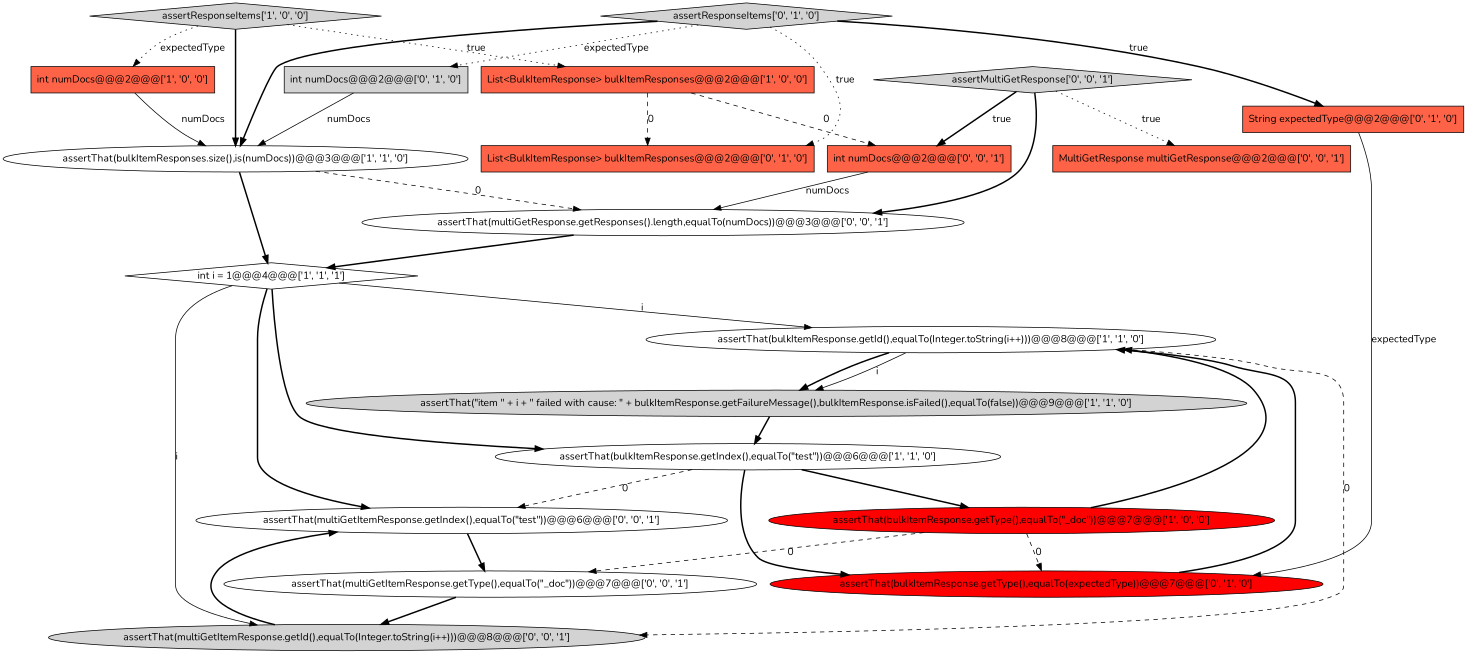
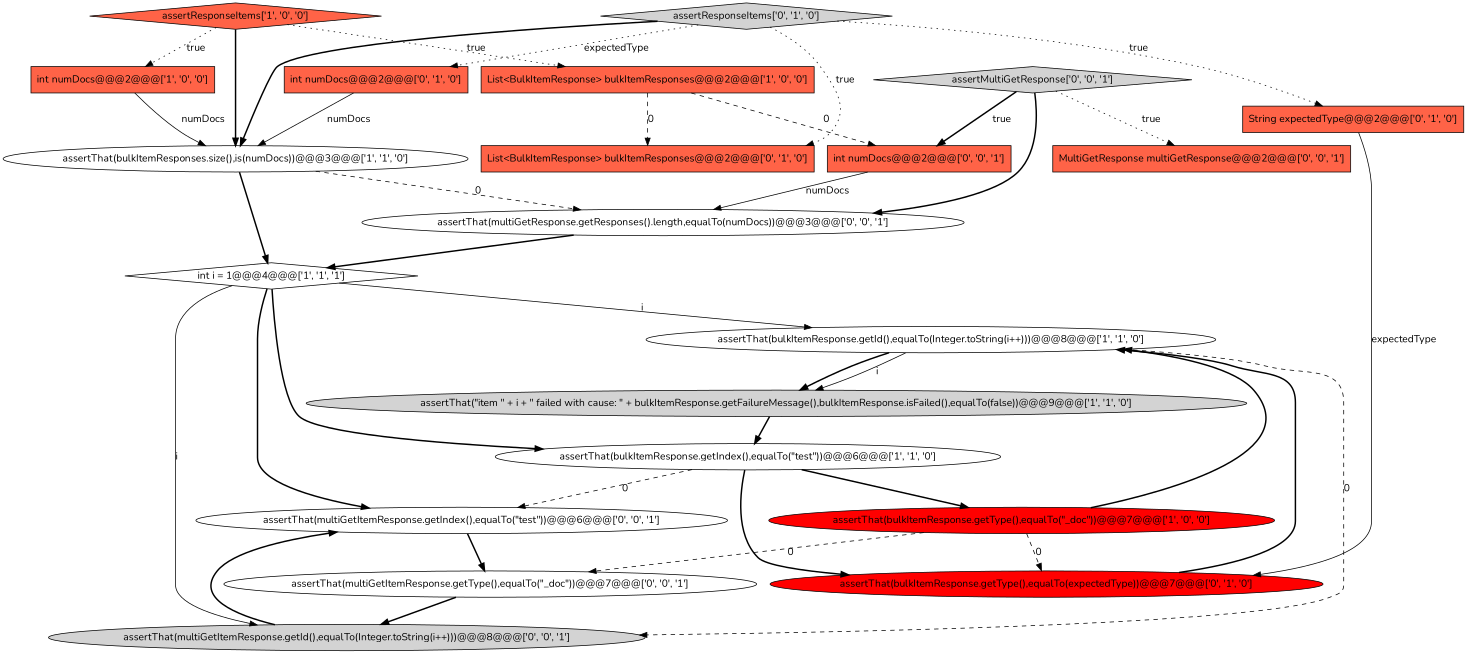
node "assertResponseItems['1', '0', '0']": fillcolor lightgray -> tomato
edge "assertResponseItems['0', '1', '0']" -> "String expectedType@@@2@@@['0', '1', '0']": style bold -> dotted
edge "assertResponseItems['1', '0', '0']" -> "int numDocs@@@2@@@['1', '0', '0']": label "expectedType" -> "true"
node "int numDocs@@@2@@@['0', '1', '0']": fillcolor lightgray -> tomato
